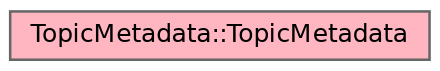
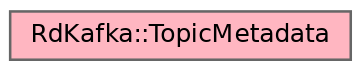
node "TopicMetadata::TopicMetadata": label "TopicMetadata::TopicMetadata" -> "RdKafka::TopicMetadata"
